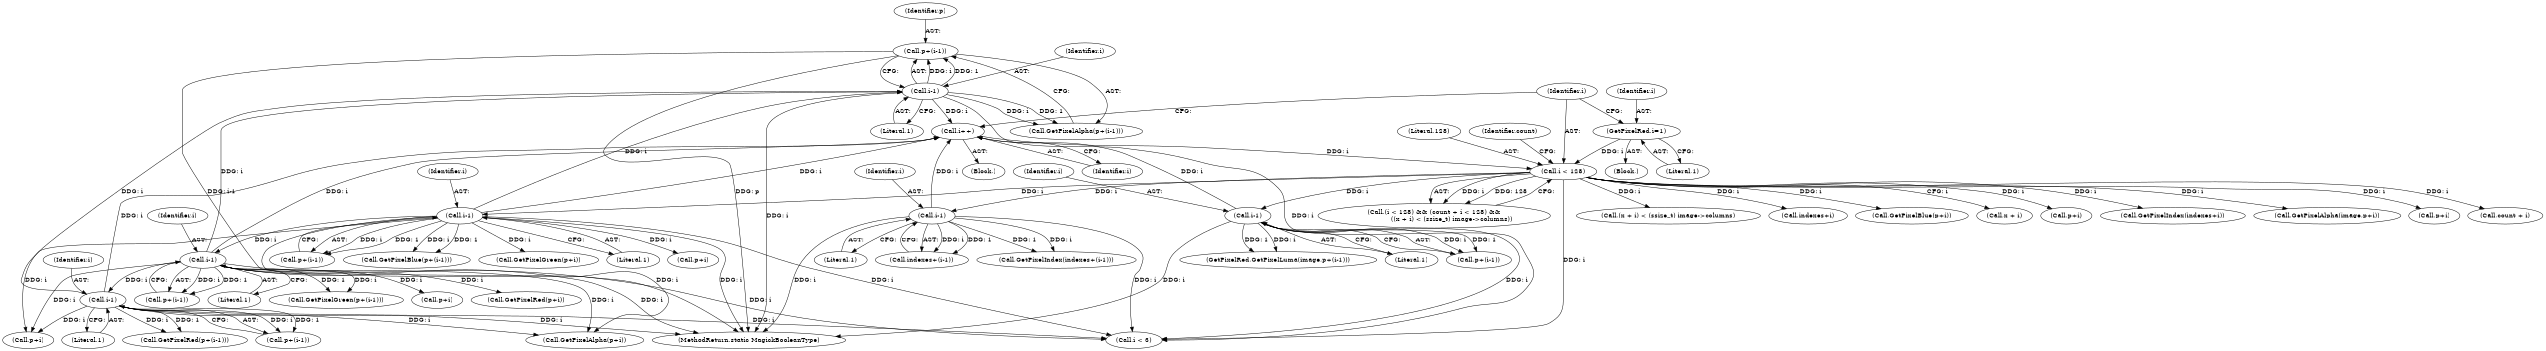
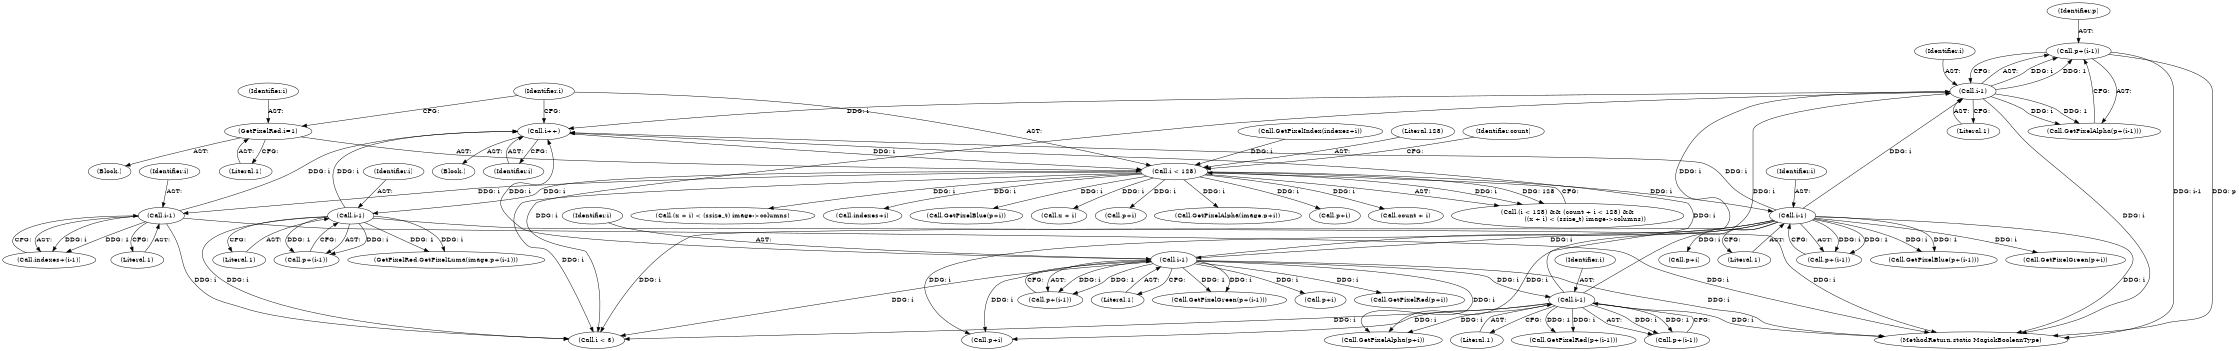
edge "(GetPixelRed,i=1)" -> "(Call,i < 128)": label "DDG: i" -> "AST: "
edge "(Call,i < 128)" -> "(Call,GetPixelIndex(indexes+i))": reversed
edge "(Call,i < 128)" -> "(Call,x + i)": label "CFG: i" -> "DDG: i"
node "(Call,GetPixelIndex(indexes+(i-1)))": removed
